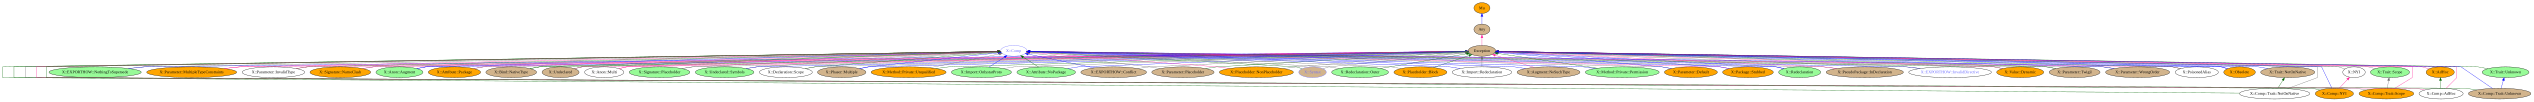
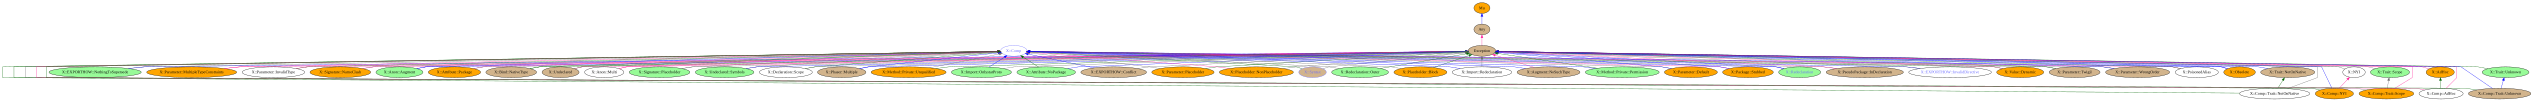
node "X::Parameter::Placeholder": fillcolor tan -> orange
node "X::Redeclaration": fontcolor #000000 -> #6666ff
